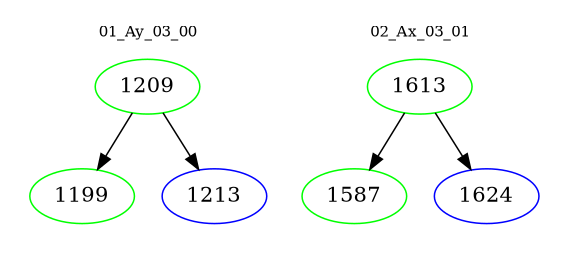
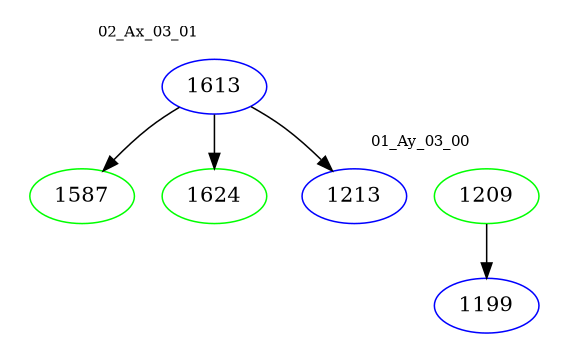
node "1613": color green -> blue
edge "1209" -> "1213": now "1613" -> "1213"
node "1199": color green -> blue
node "1624": color blue -> green
